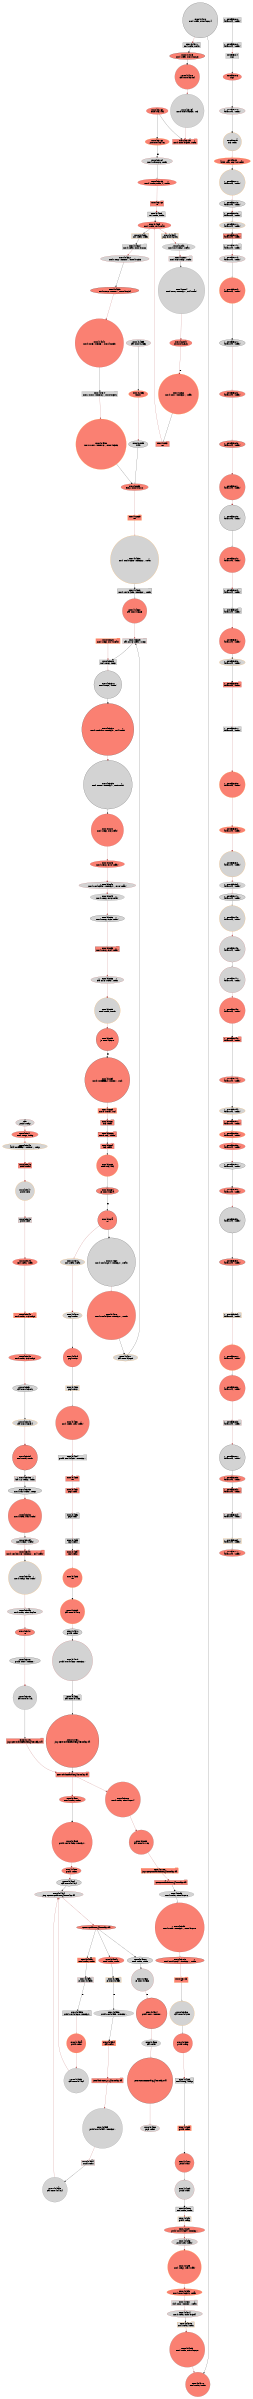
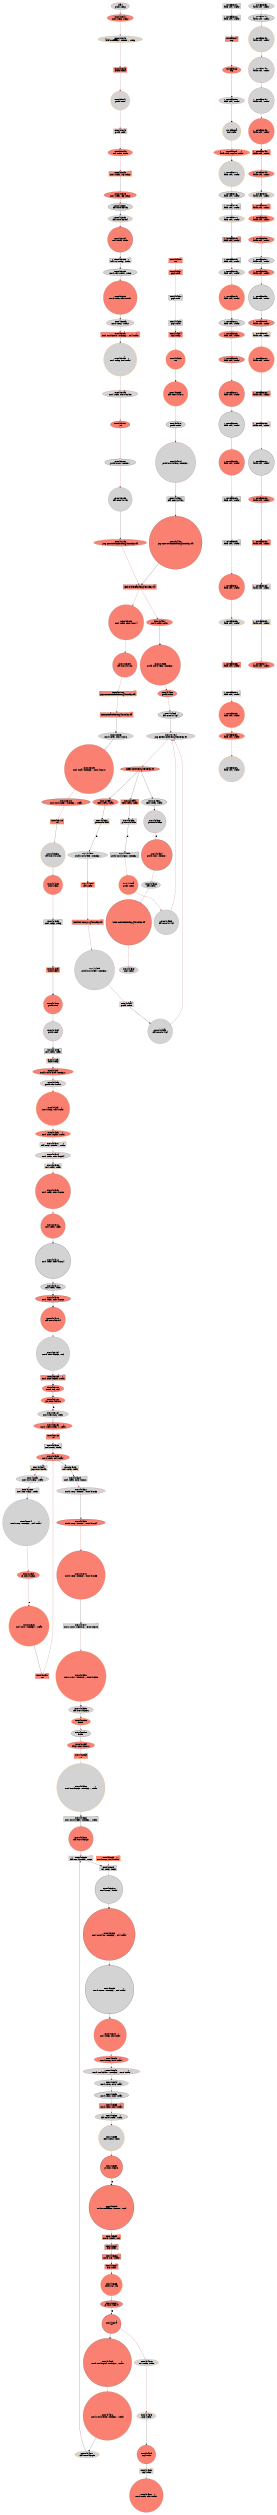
node "0x00404317 xorl %eax, %eax": shape folder -> ellipse
node "0x7efde004 nop": fillcolor lightgrey -> salmon
edge "0x00403160 testb %cl, %cl" -> "0x0040315a movl 0x0040c3d0, %eax": reversed
node "0x7dll00b addb %ah, 0x241e(%eax)": label "0x7dll00b addb %ah, 0x241e(%eax)" -> "0x7efde00b addb %ah, 0x241e(%eax)"
edge "0x00404350 movw $0x1<UINT16>, 0x0040c3ec" -> "0x0040285f fldcw 0x0040b010": now "0x00404350 movw $0x1<UINT16>, 0x0040c3ec" -> "0x00404359 call 0x0040285c"
edge "0x7efde03d addb %al, (%eax)" -> "0x7efde03f addb %al, (%eax)": removed
edge "0x00404312 movl %eax, 0x0040c024" -> "0x00404310 xorl %eax, %eax": reversed
node "0x0040436d movl $0x40c204<UINT32>, %eax": fillcolor lightgrey -> salmon
node "0x7efde063 addb %al, (%eax)": shape circle -> folder
node "0x00404384 pushl $0x404391<UINT32>": removed
node "0x004011fc jmp GetModuleHandleA@kernel32.dll": shape folder -> ellipse
